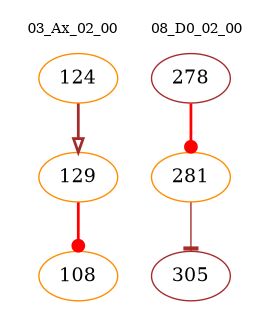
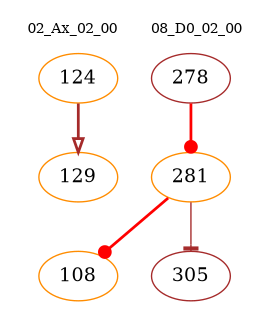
cluster "03_Ax_02_00": label "03_Ax_02_00" -> "02_Ax_02_00"
edge "129" -> "108": now "281" -> "108"
